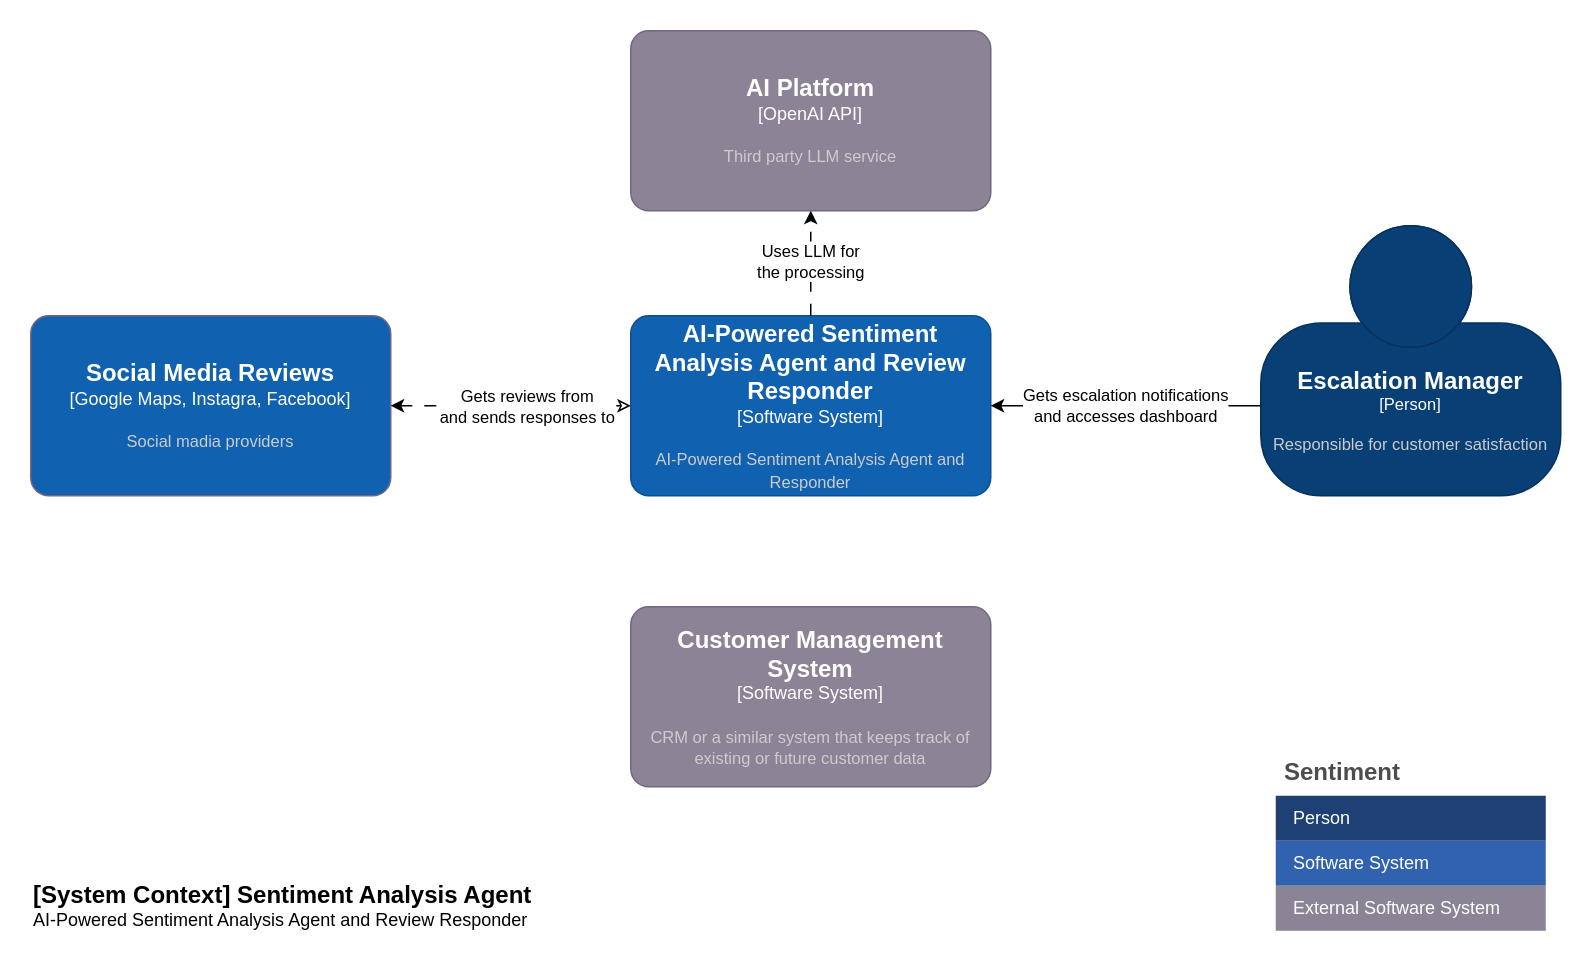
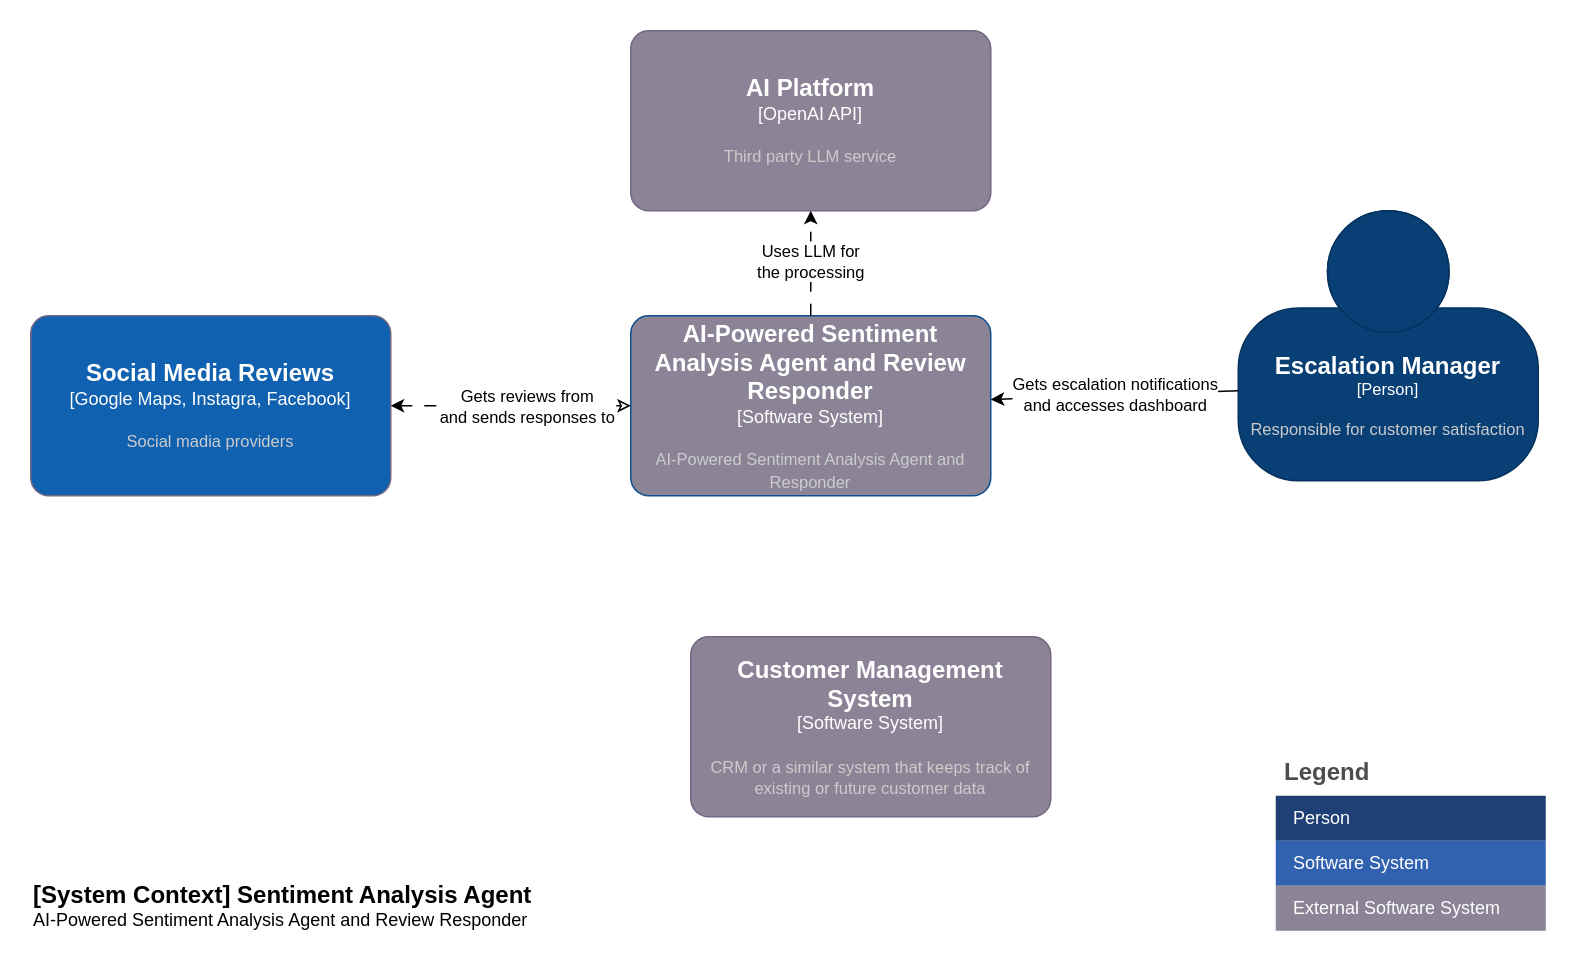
node "Escalation Manager [Person] Responsible for customer satisfaction": moved (1411, 361) -> (1388, 346)
node "AI-Powered Sentiment Analysis Agent and Review Responder [Software System] AI-Powered Sentiment Analysis Agent and Responder": fillcolor #1061b0 -> #8b8496
node "Customer Management System [Software System] CRM or a similar system that keeps track of existing or future customer data": moved (811, 697) -> (871, 727)
node "Sentiment": label "Sentiment" -> "Legend"
